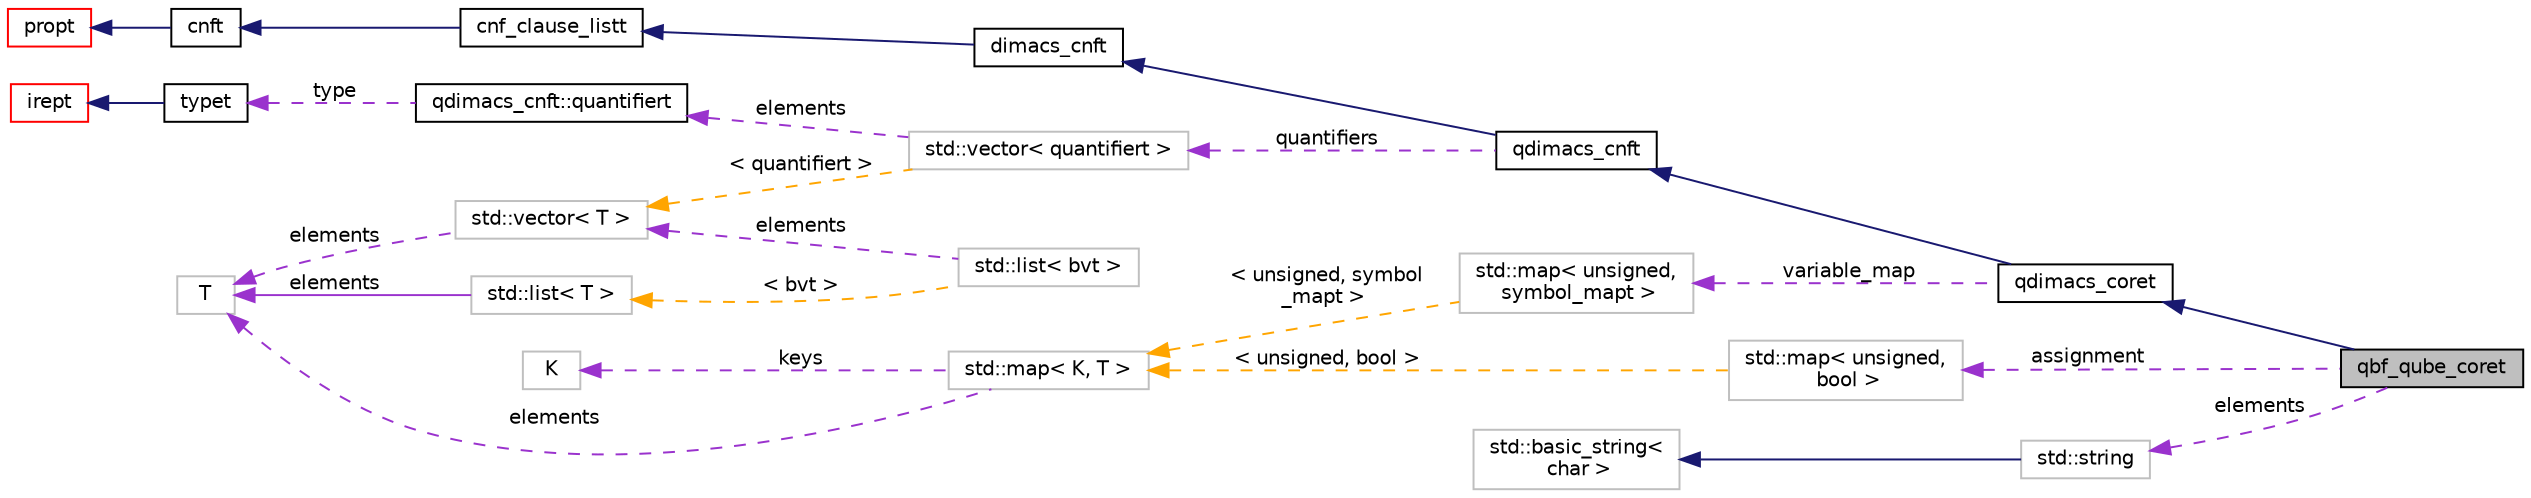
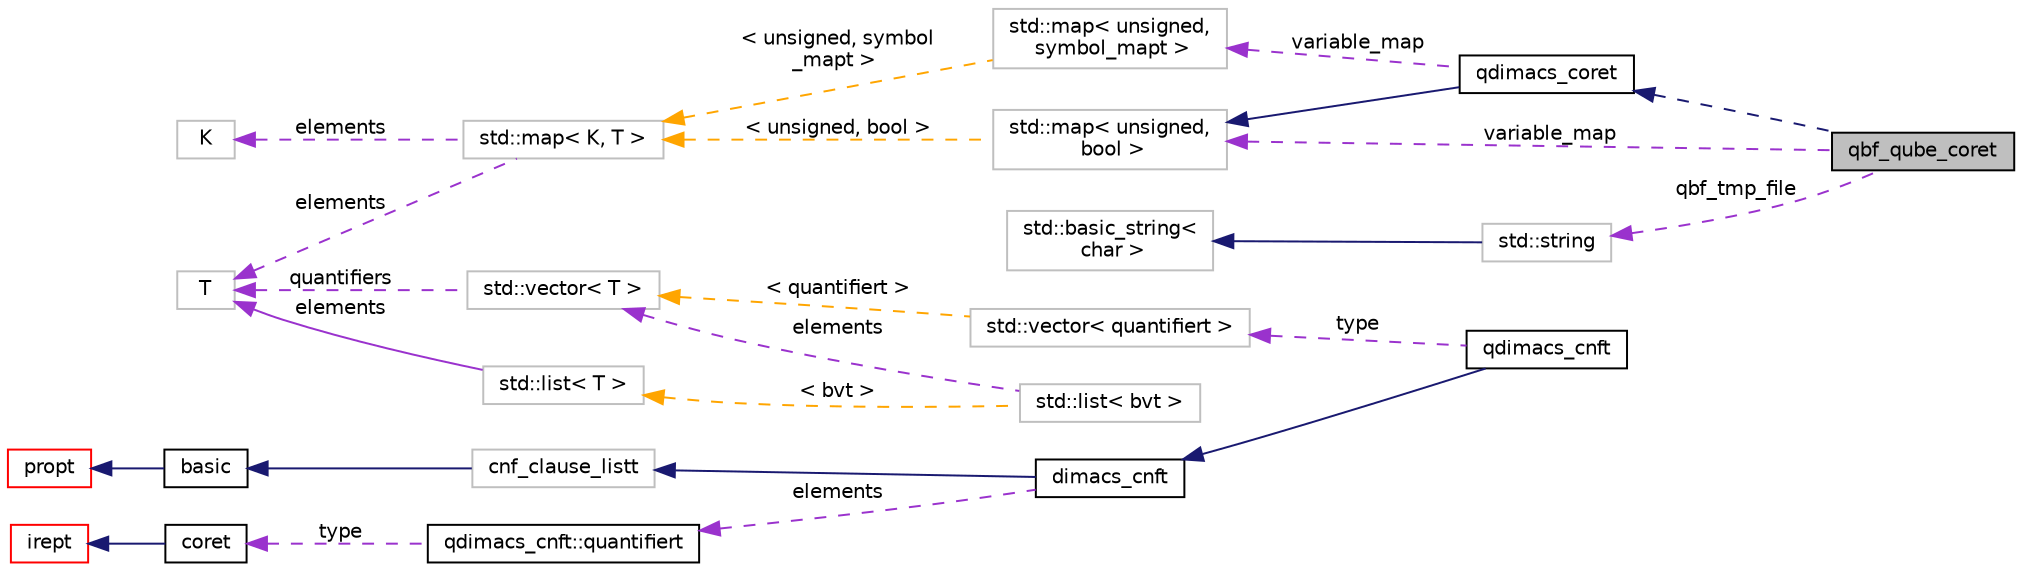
node "cnft": label "cnft" -> "basic"
node "cnf_clause_listt": color black -> grey75
node "typet": label "typet" -> "coret"
edge "std::vector< quantifiert >" -> "qdimacs_cnft::quantifiert": now "dimacs_cnft" -> "qdimacs_cnft::quantifiert"
edge "qdimacs_cnft" -> "std::vector< quantifiert >": label " quantifiers" -> " type"
edge "qdimacs_coret" -> "qdimacs_cnft": now "qdimacs_coret" -> "std::map< unsigned, bool >"
edge "std::vector< T >" -> "T": label " elements" -> " quantifiers"
edge "qbf_qube_coret" -> "qdimacs_coret": style solid -> dashed
edge "qbf_qube_coret" -> "std::map< unsigned, bool >": label " assignment" -> " variable_map"
edge "std::map< K, T >" -> "K": label " keys" -> " elements"
edge "qbf_qube_coret" -> "std::string": label " elements" -> " qbf_tmp_file"
